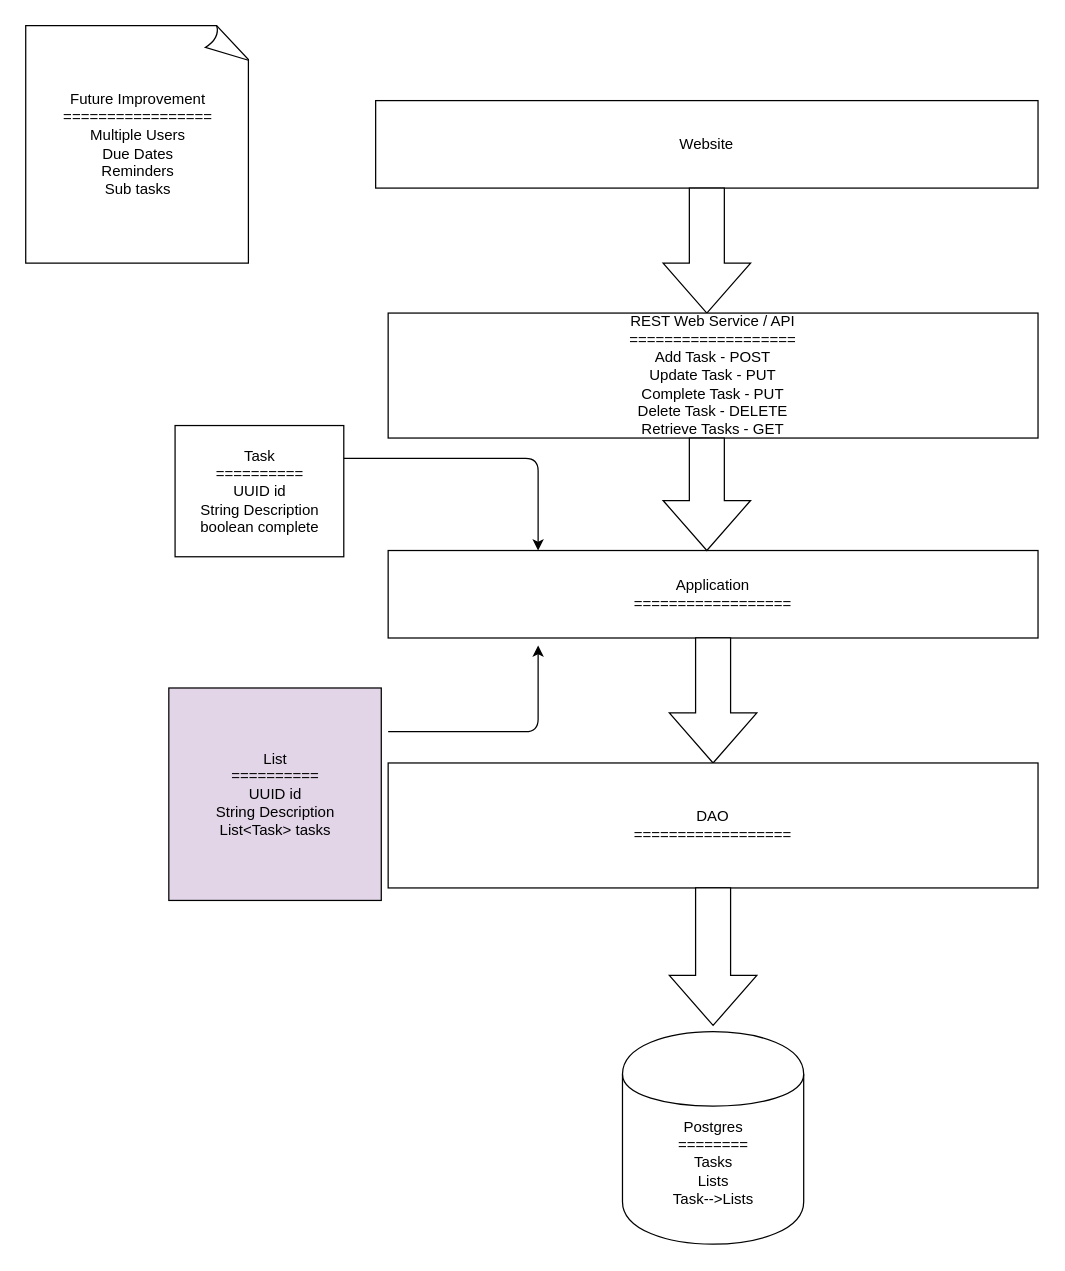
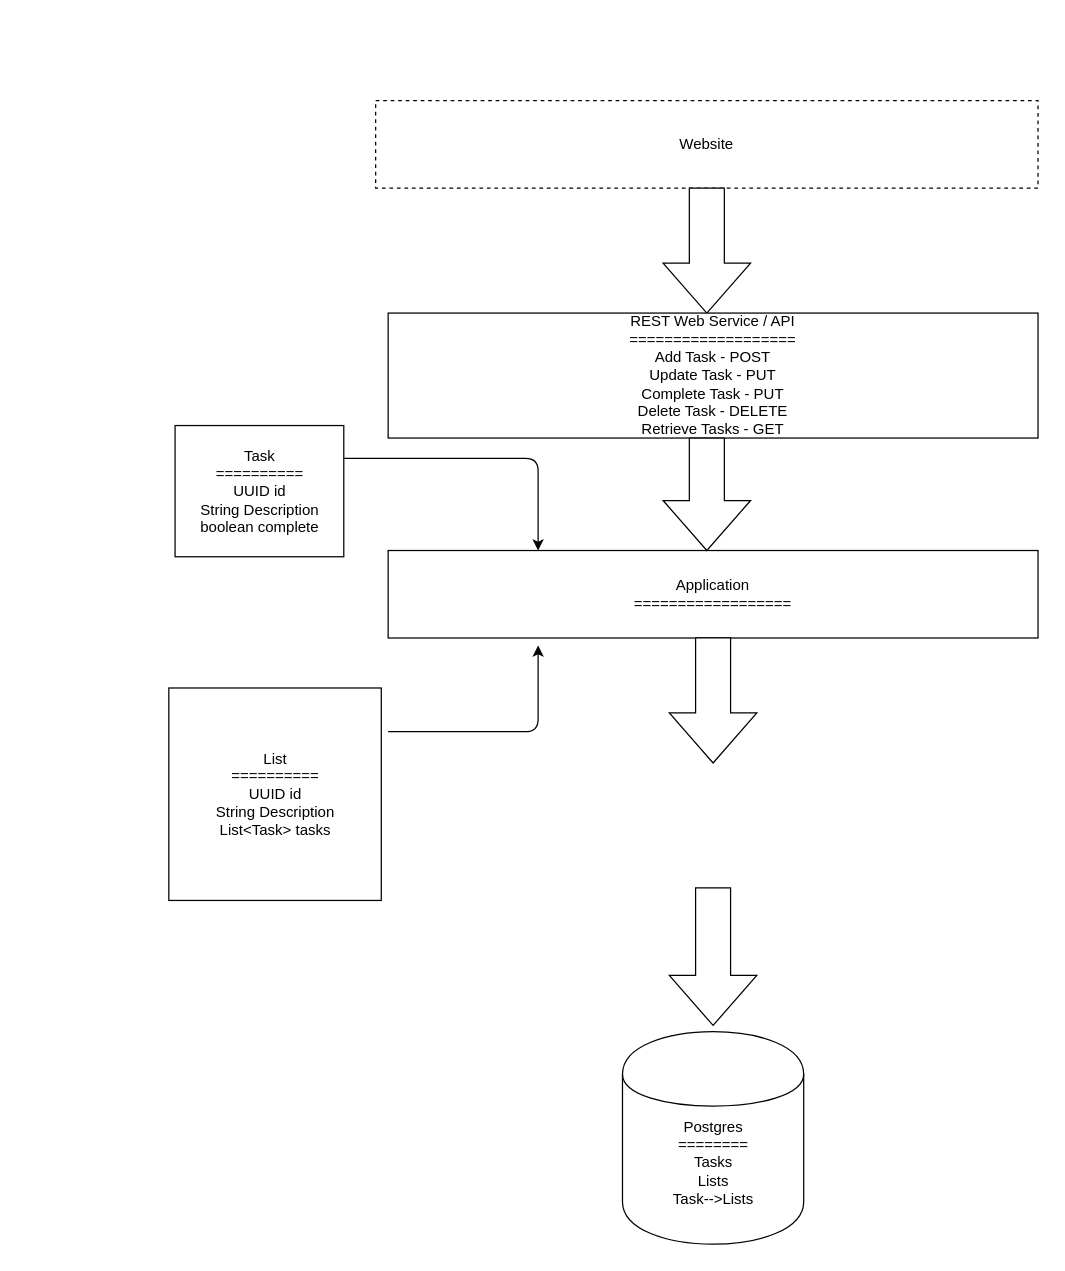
node "Future Improvement ================= Multiple Users Due Dates Reminders Sub tasks": removed
node "Website": style solid -> dashed
node "List ========== UUID id String Description List<Task> tasks": fillcolor #e1d5e7 -> #ffffff
node "DAO ==================": removed
